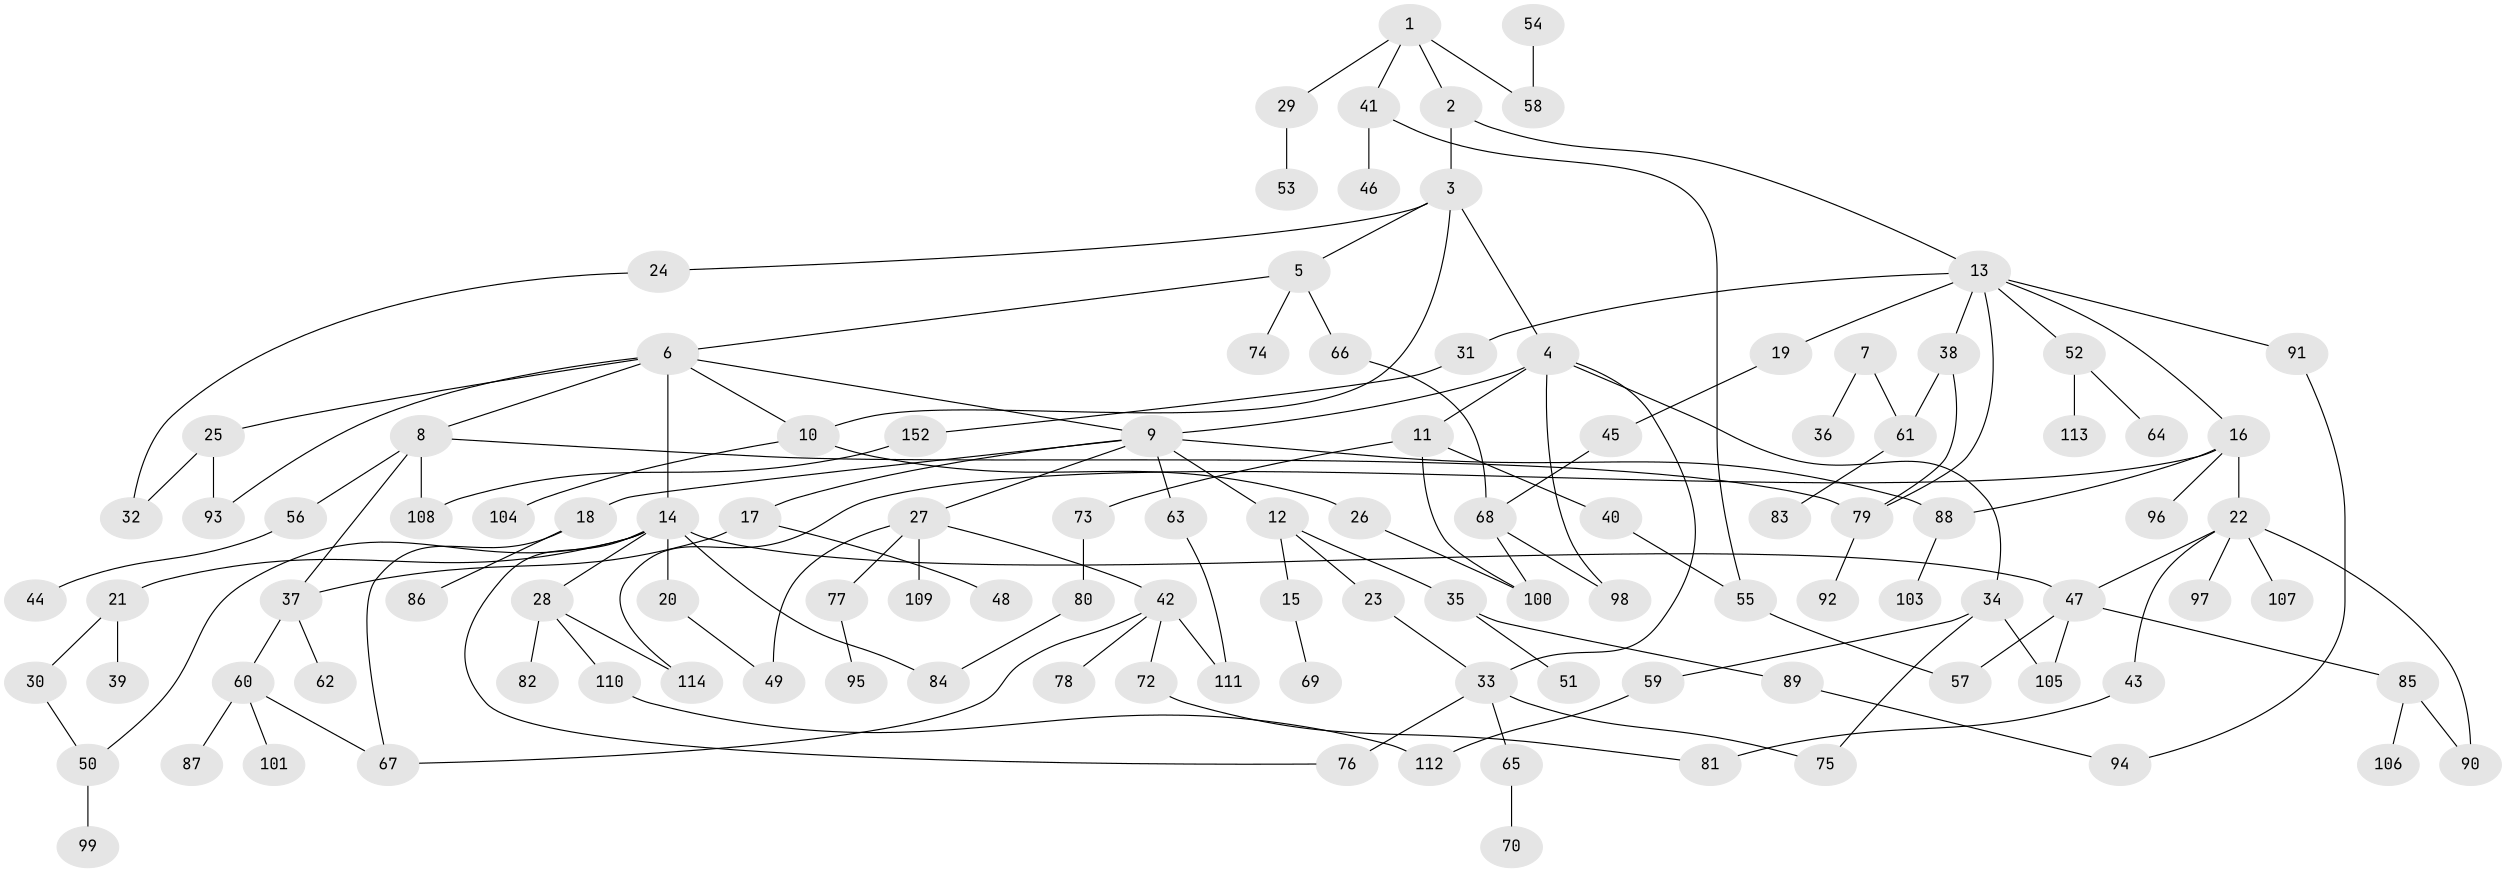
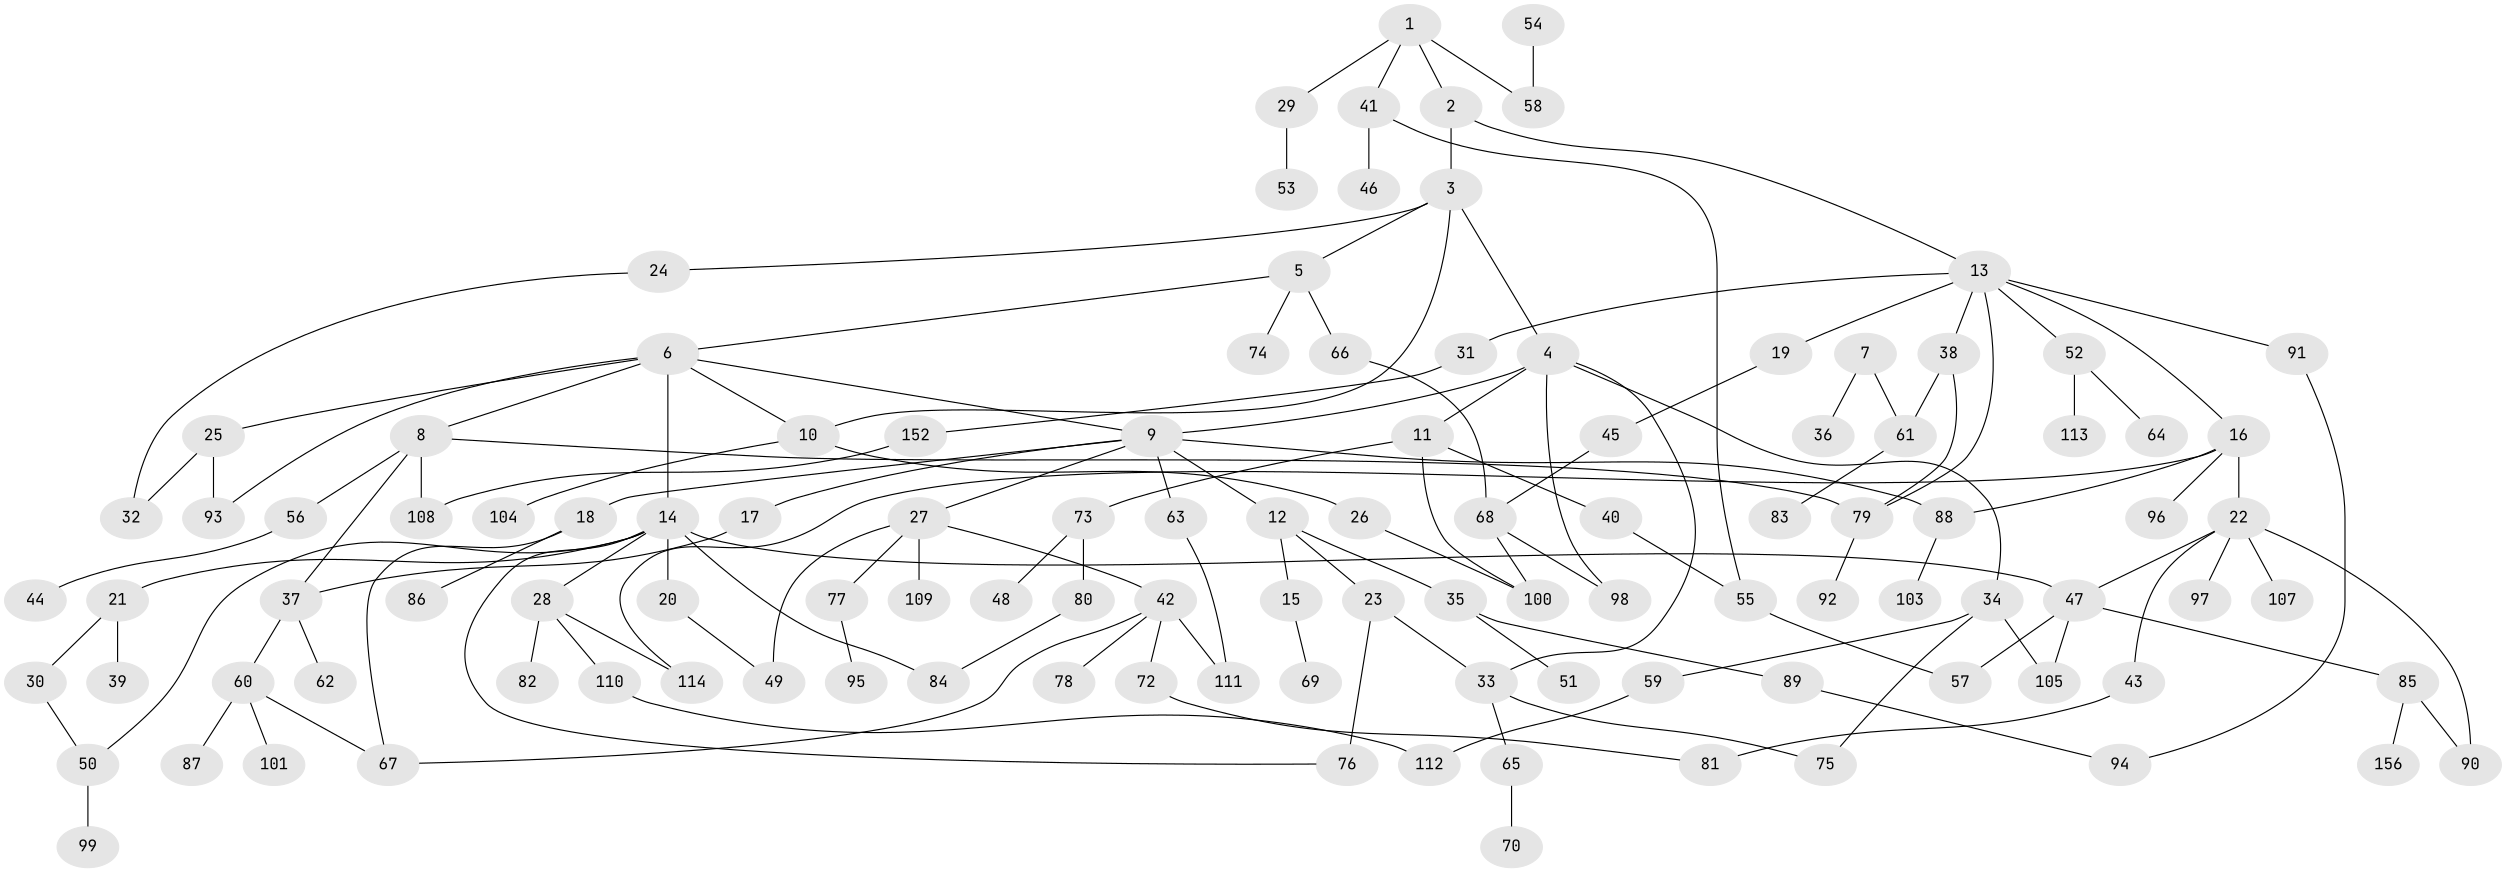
edge "17" -- "48": now "73" -- "48"
edge "33" -- "76": now "23" -- "76"
node "106": label "106" -> "156"
